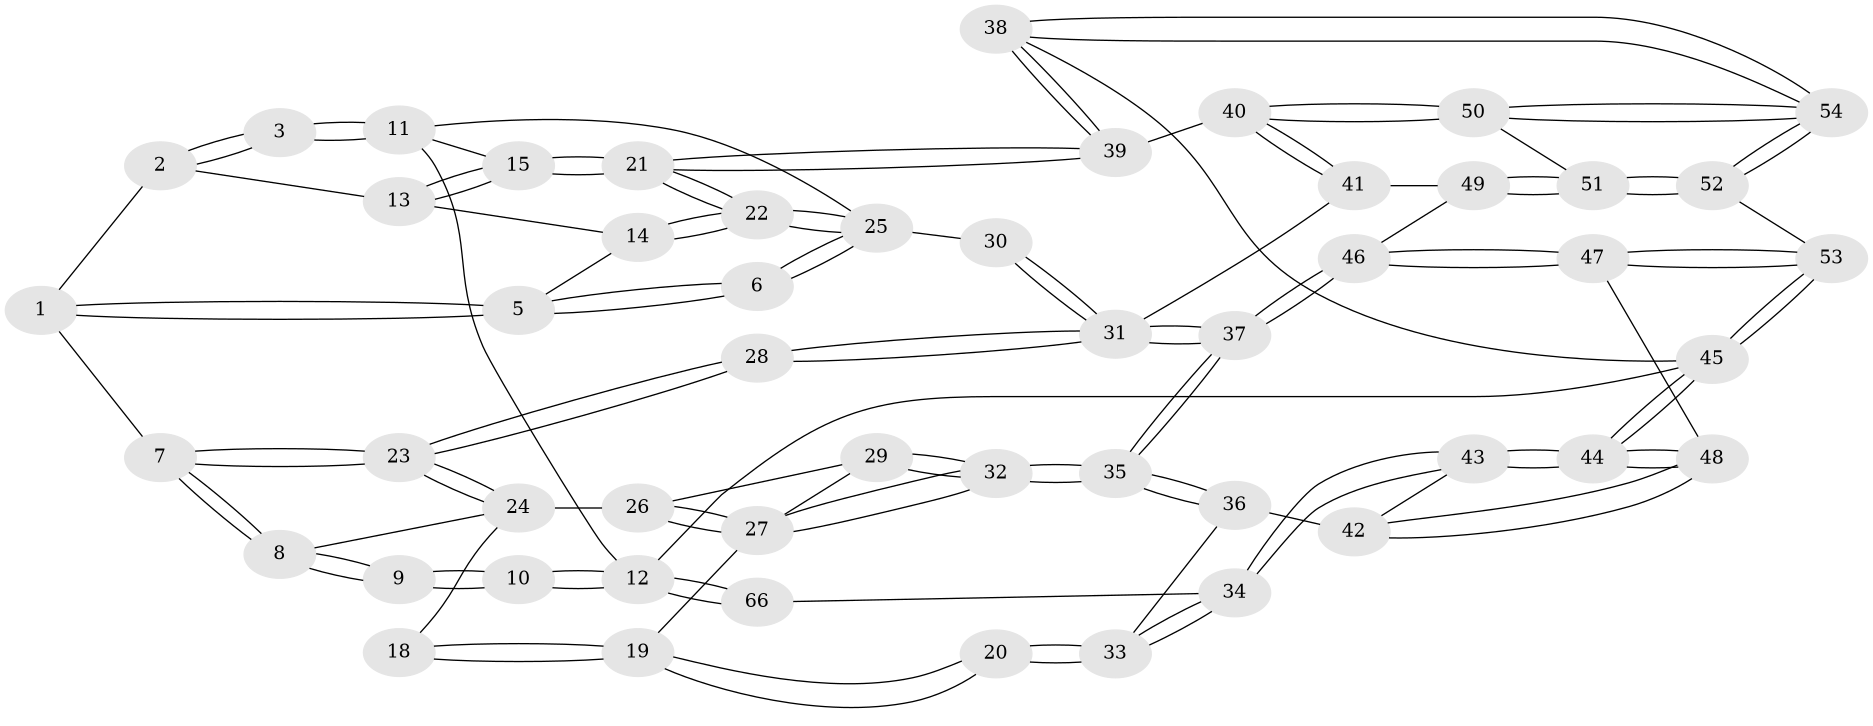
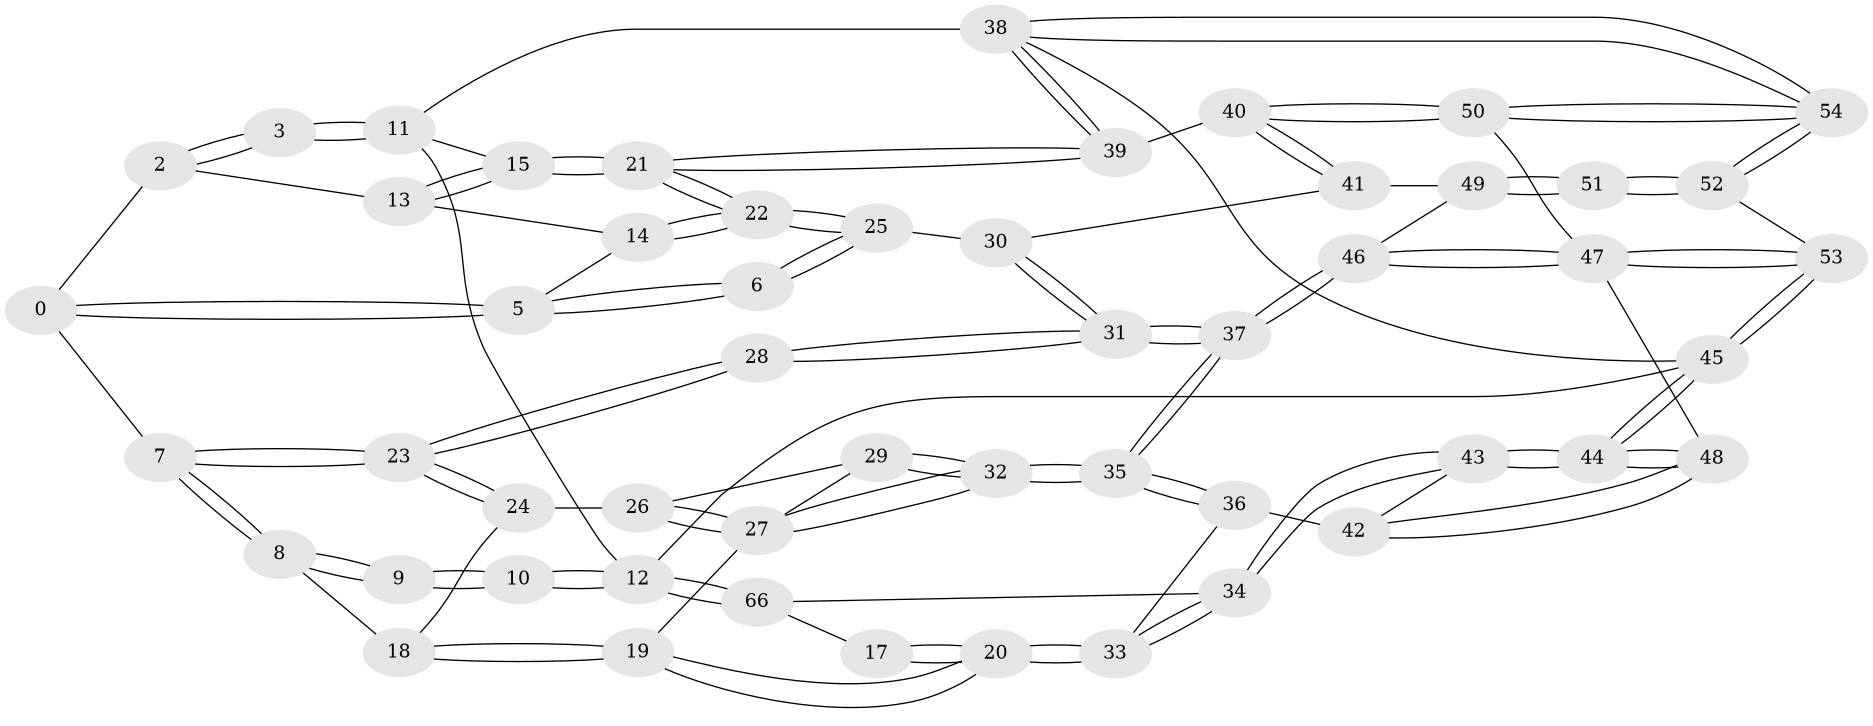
edge "11" -- "25": now "11" -- "38"
edge "50" -- "51": now "50" -- "47"
edge "41" -- "31": now "41" -- "30"
node "1": label "1" -> "0"
edge "24" -- "8": now "18" -- "8"
node "17": added
